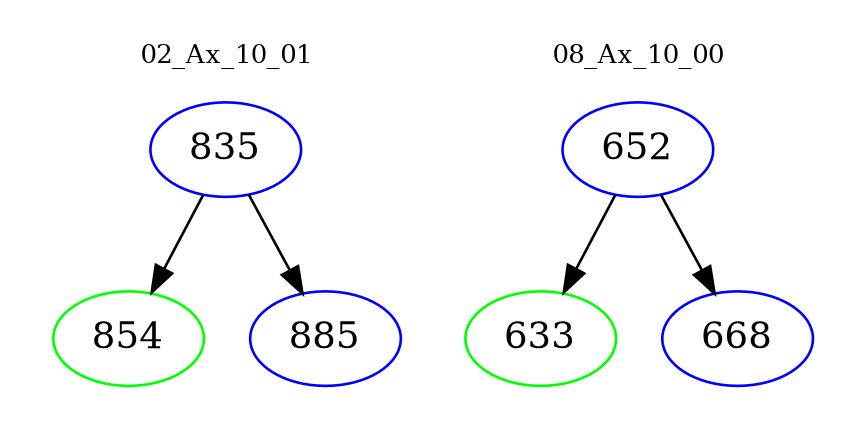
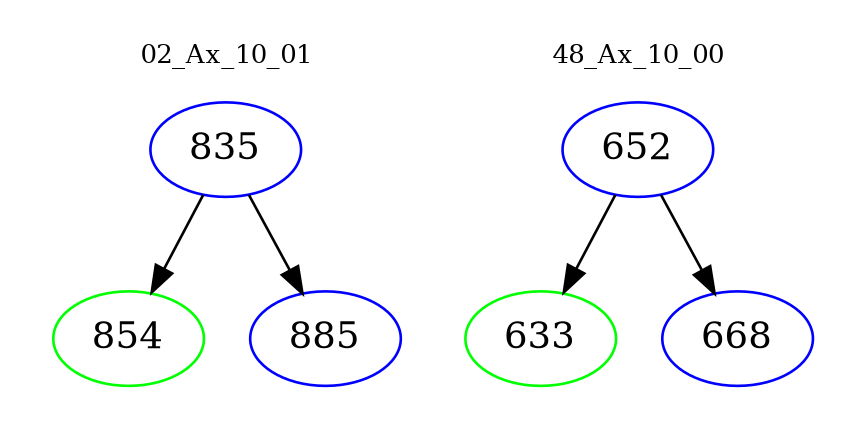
cluster "08_Ax_10_00": label "08_Ax_10_00" -> "48_Ax_10_00"
